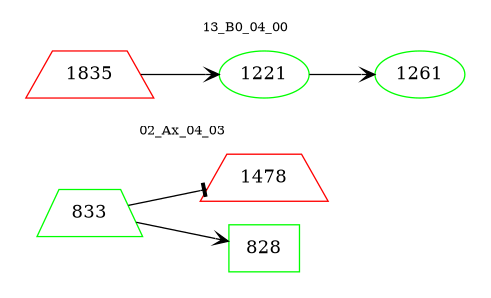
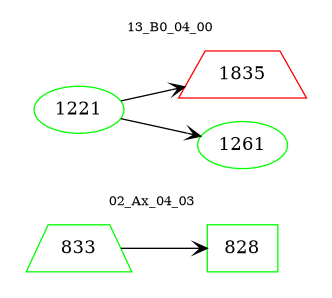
edge "1835" -> "1221": reversed
node "1478": removed
